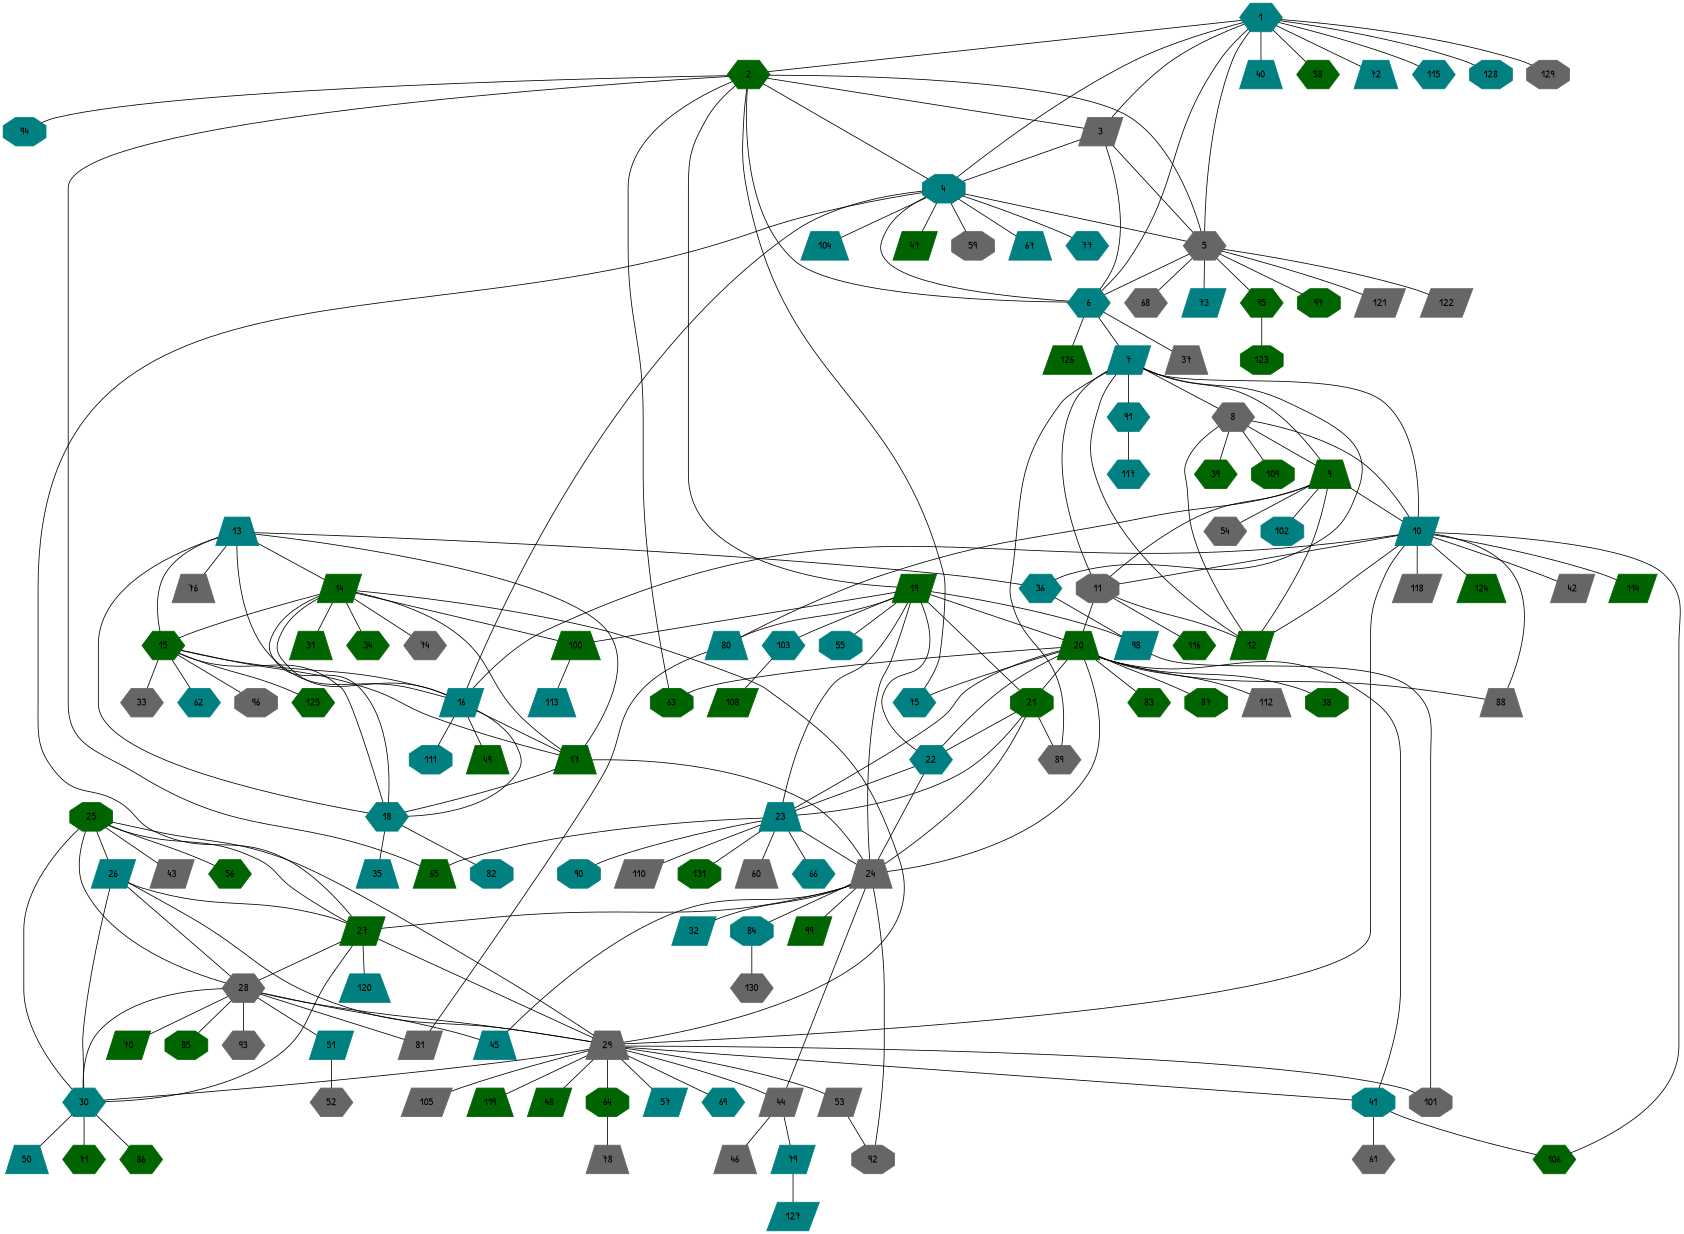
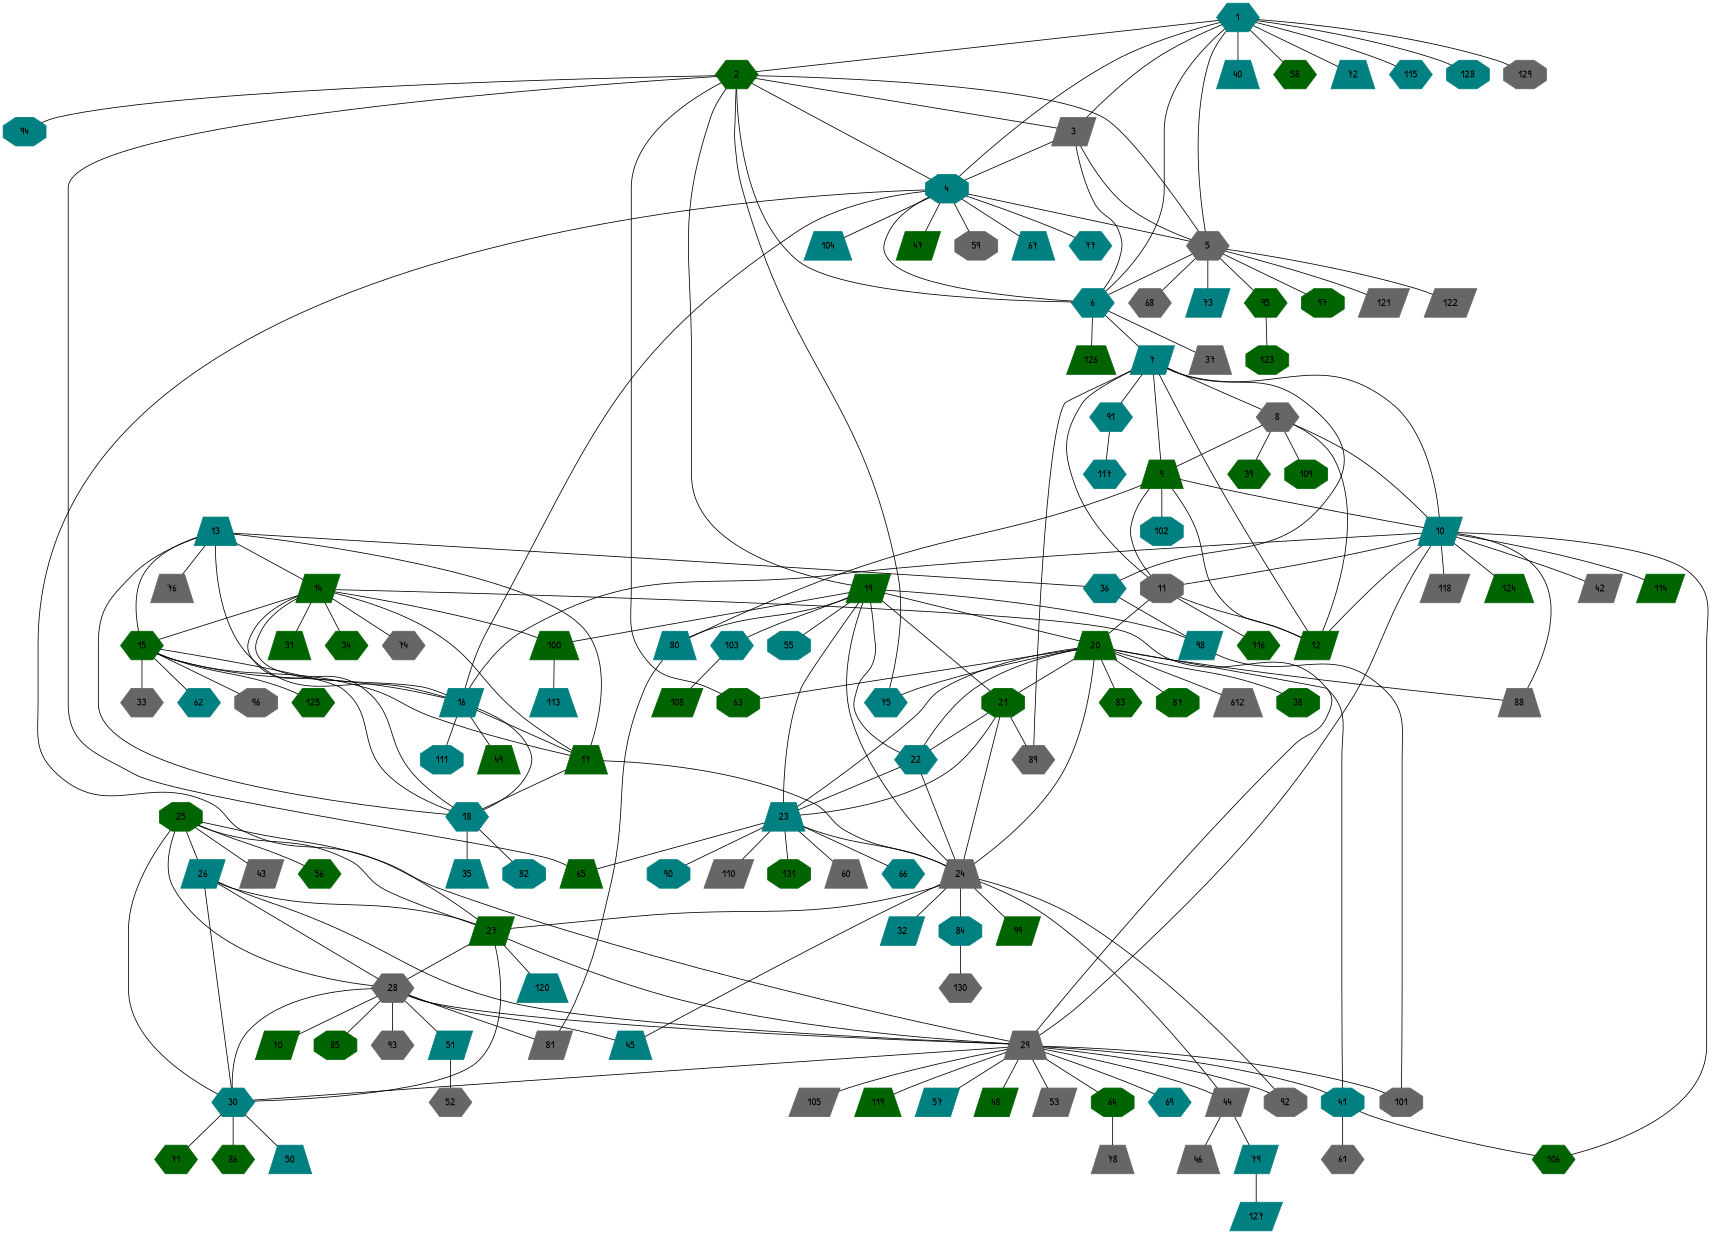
node "54": removed
node "112": label "112" -> "612"
edge "53" -- "92": now "29" -- "92"
